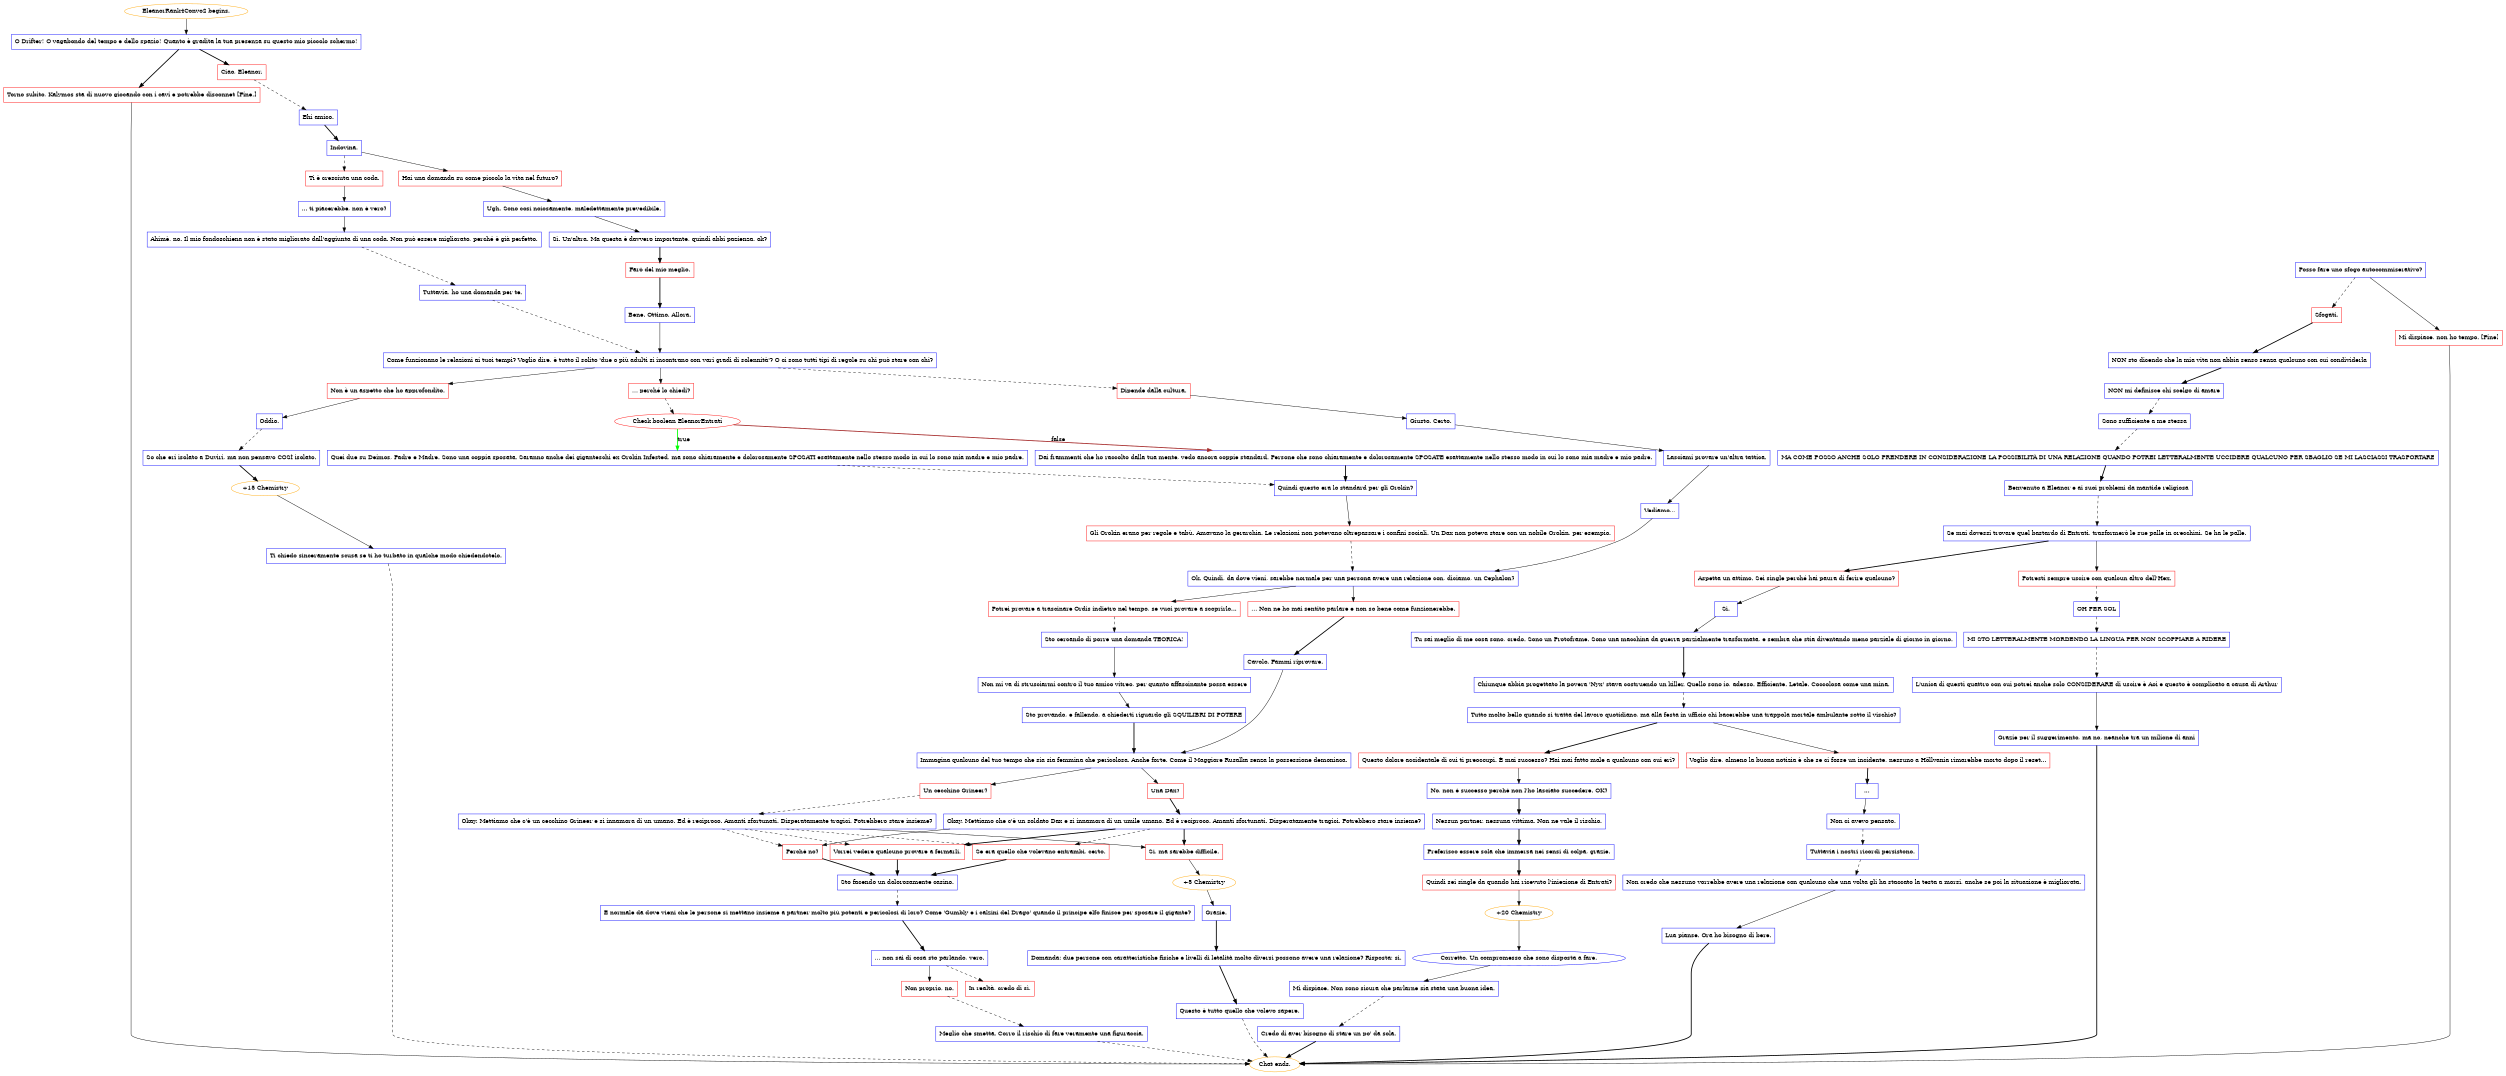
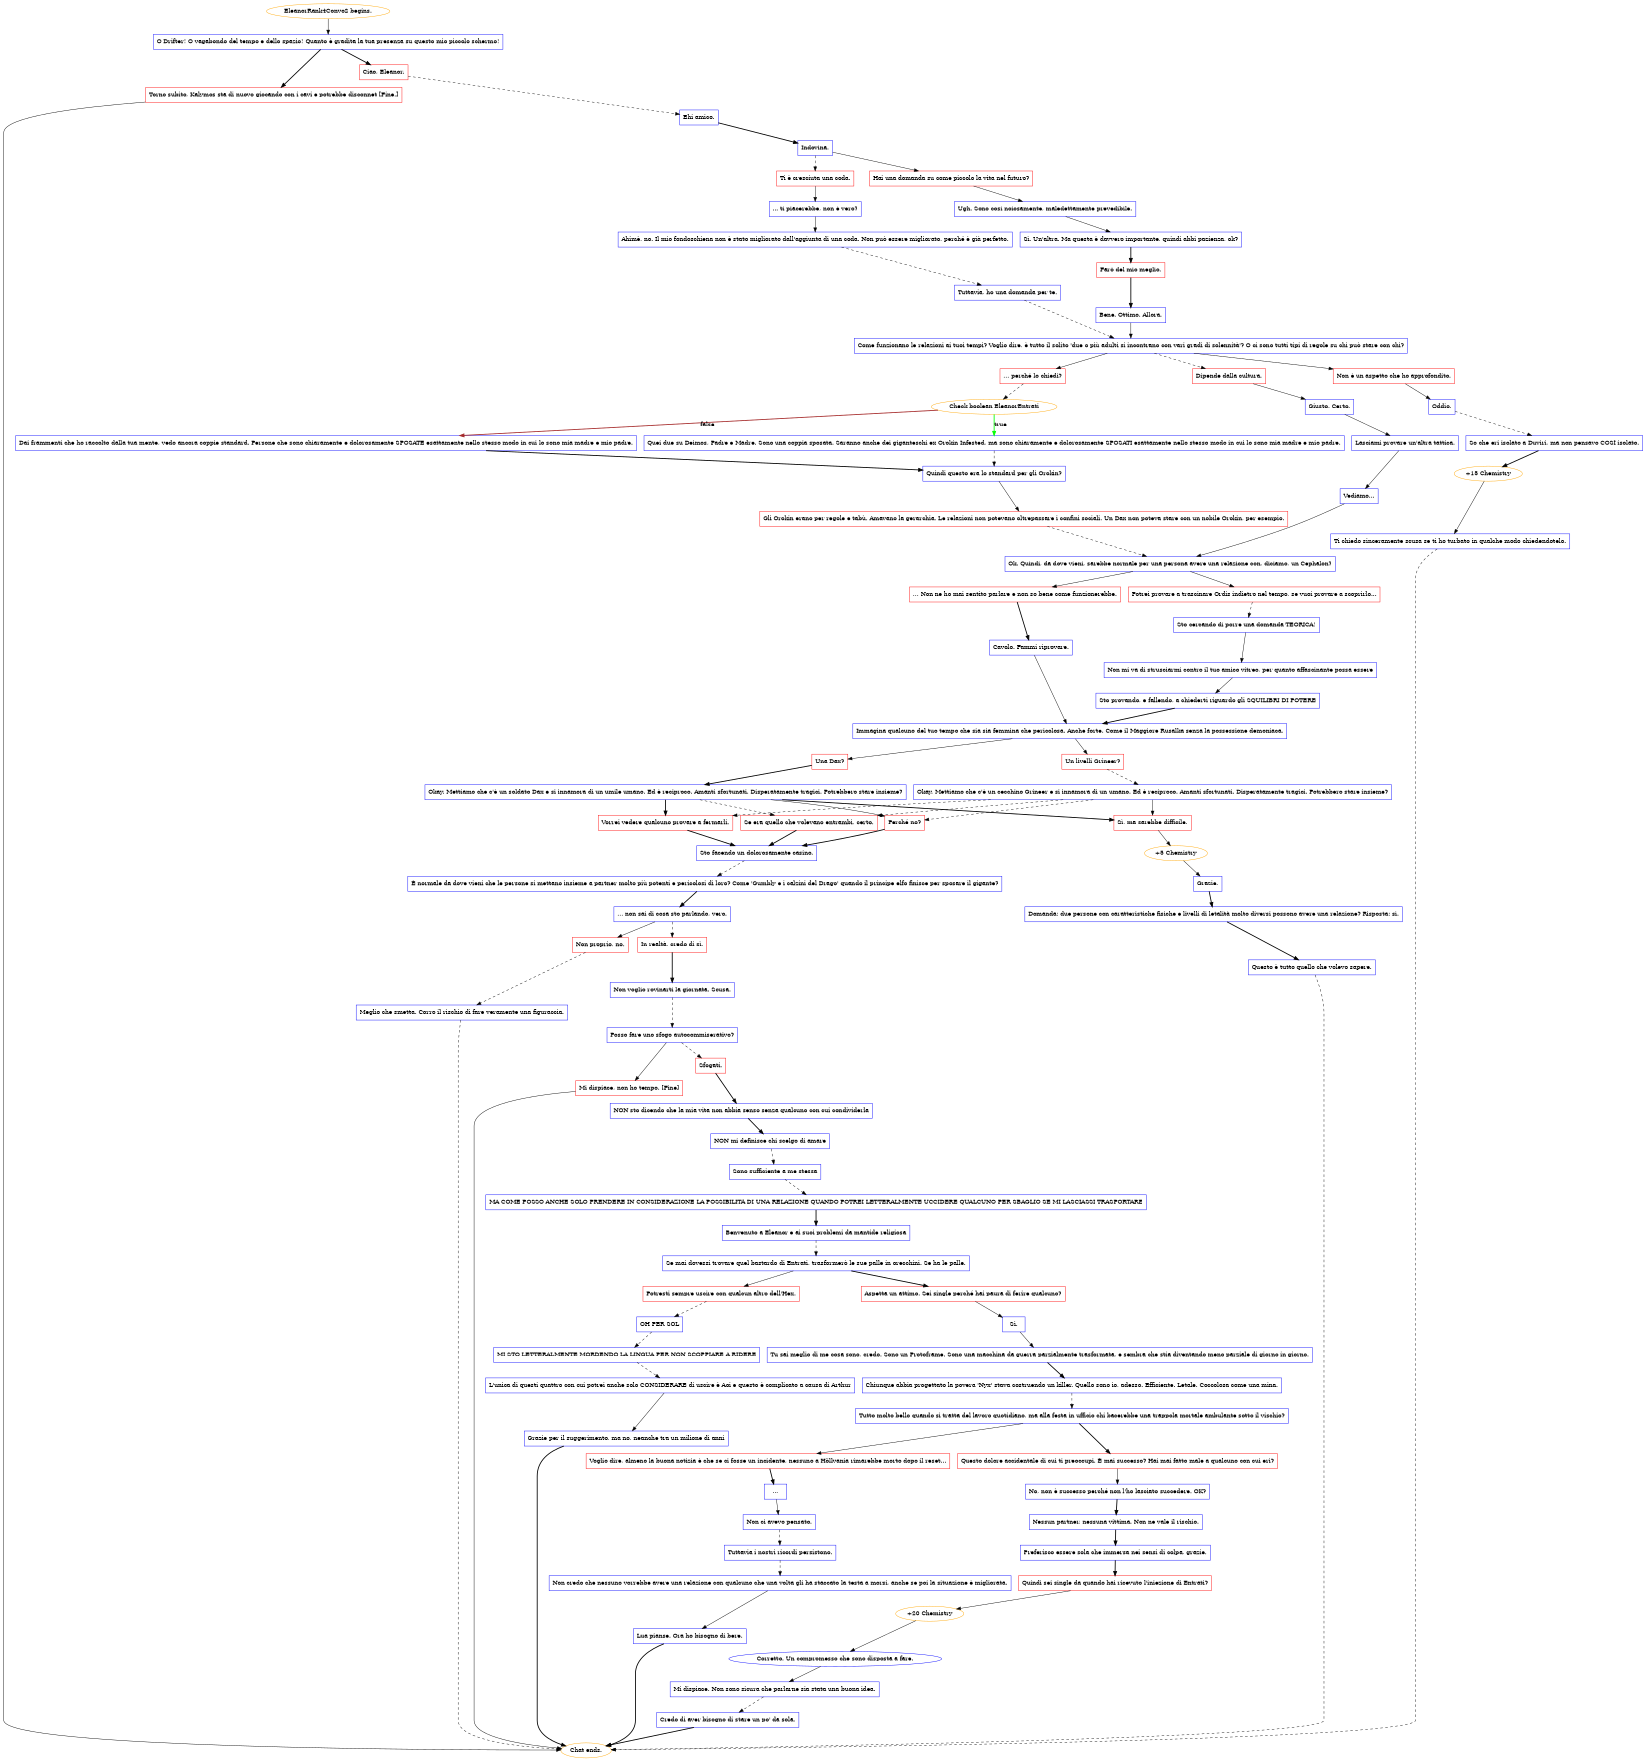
node "Check boolean EleanorEntrati": color red -> orange
node "Un cecchino Grineer?": label "Un cecchino Grineer?" -> "Un livelli Grineer?"
node "Non voglio rovinarti la giornata. Scusa.": added
